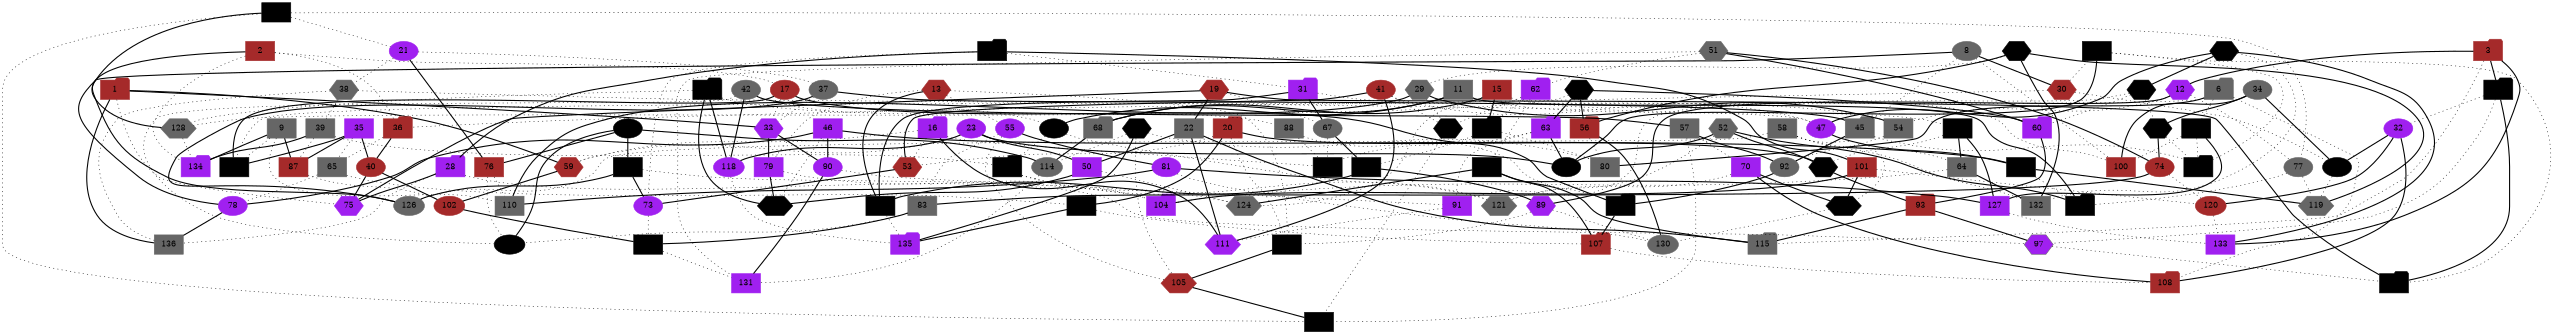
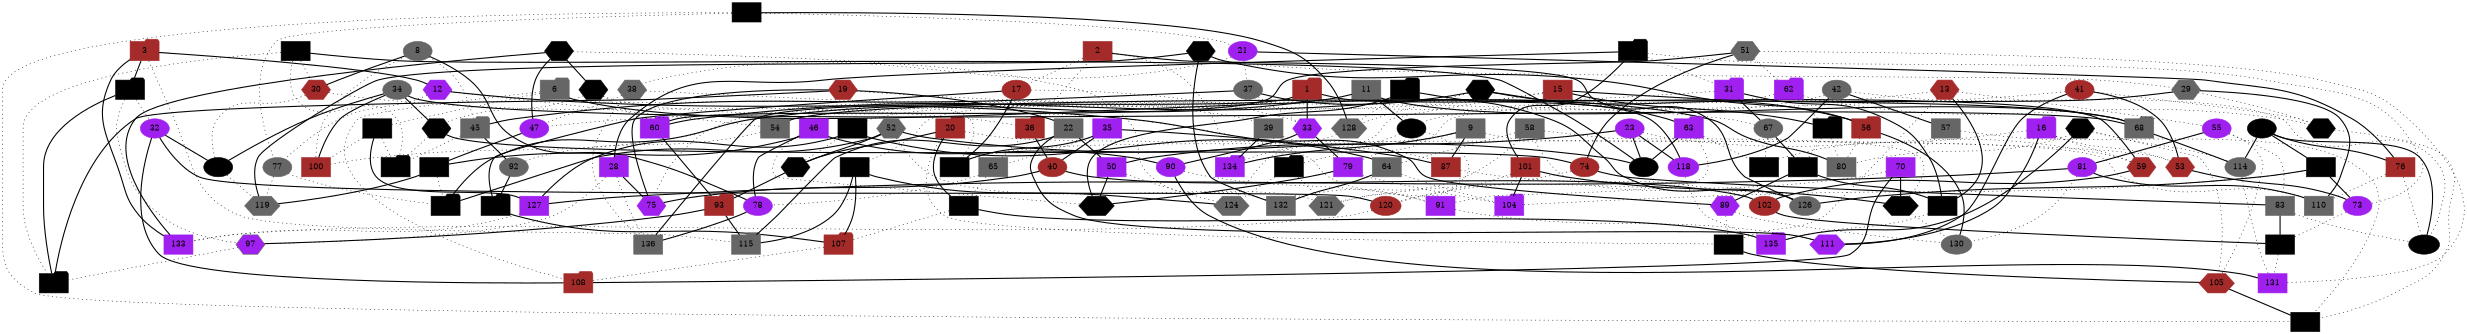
edge "34" -- "68": added
node "88": removed
edge "57" -- "92": removed
